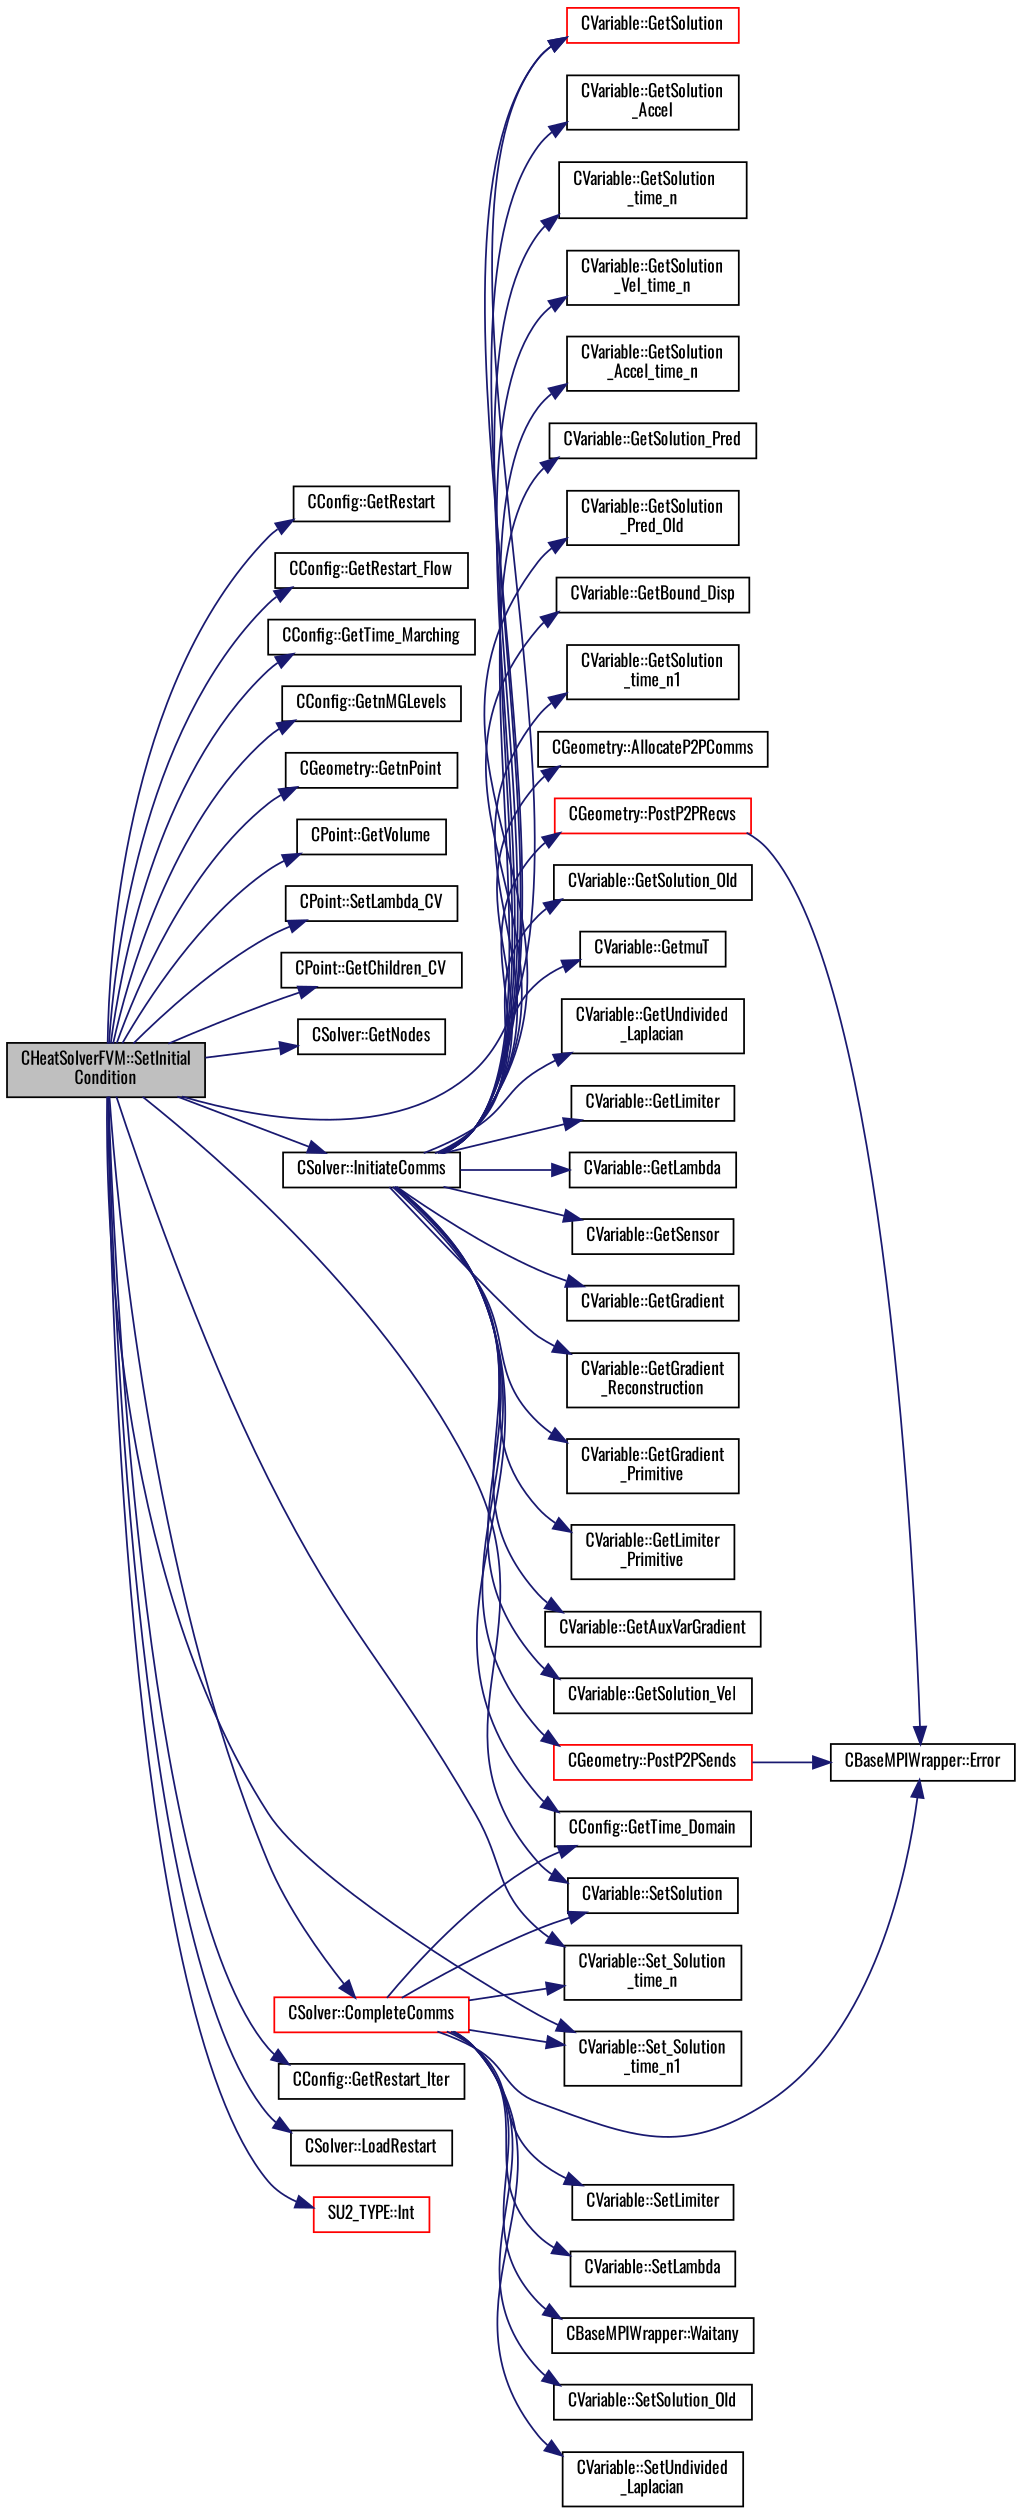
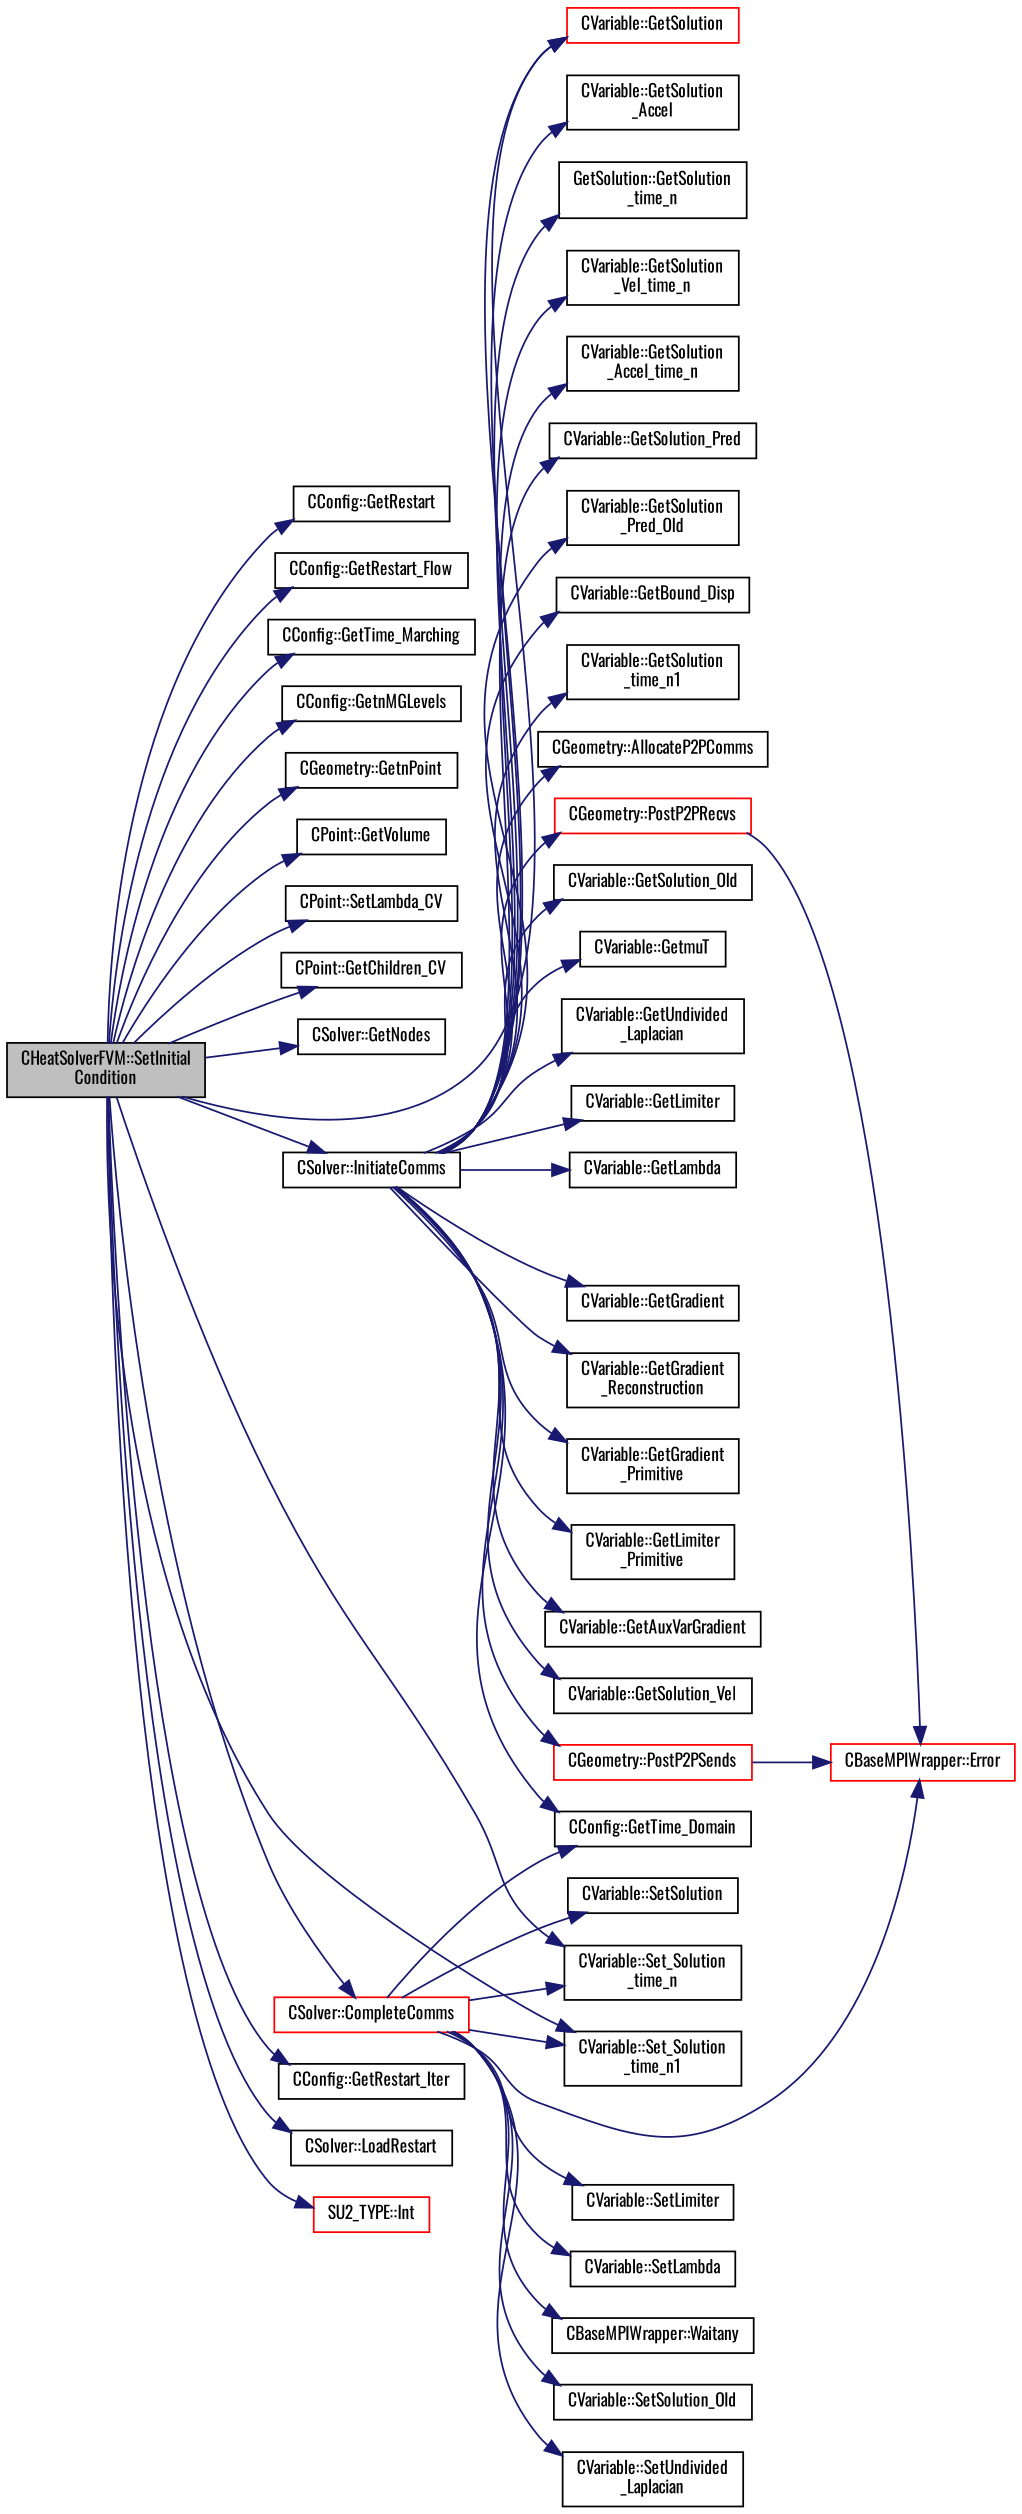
node "CVariable::GetSolution _time_n": label "CVariable::GetSolution _time_n" -> "GetSolution::GetSolution _time_n"
node "CVariable::GetSensor": removed
edge "CHeatSolverFVM::SetInitial Condition" -> "CVariable::SetSolution": removed
node "CBaseMPIWrapper::Error": color black -> red
